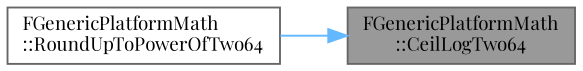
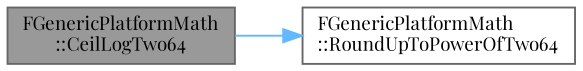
edge "FGenericPlatformMath ::RoundUpToPowerOfTwo64" -> "FGenericPlatformMath ::CeilLogTwo64": reversed
